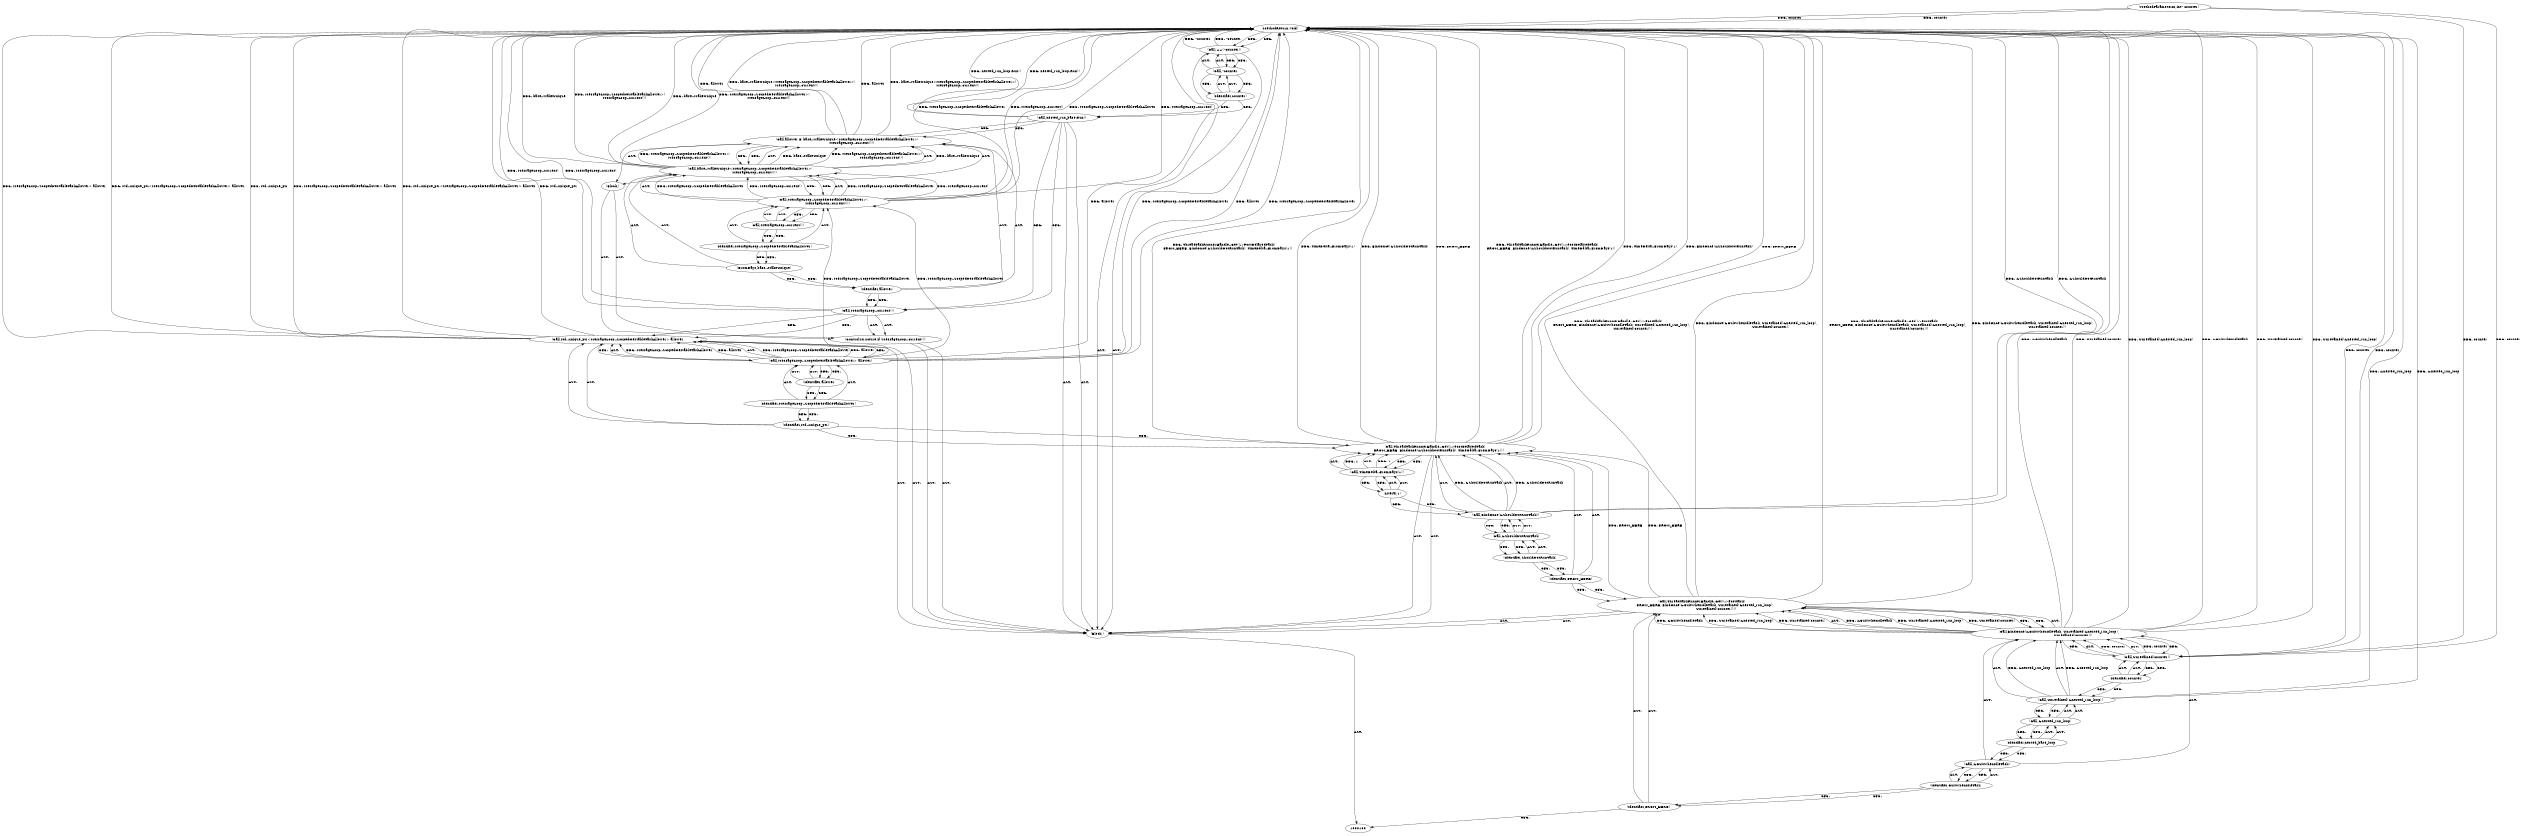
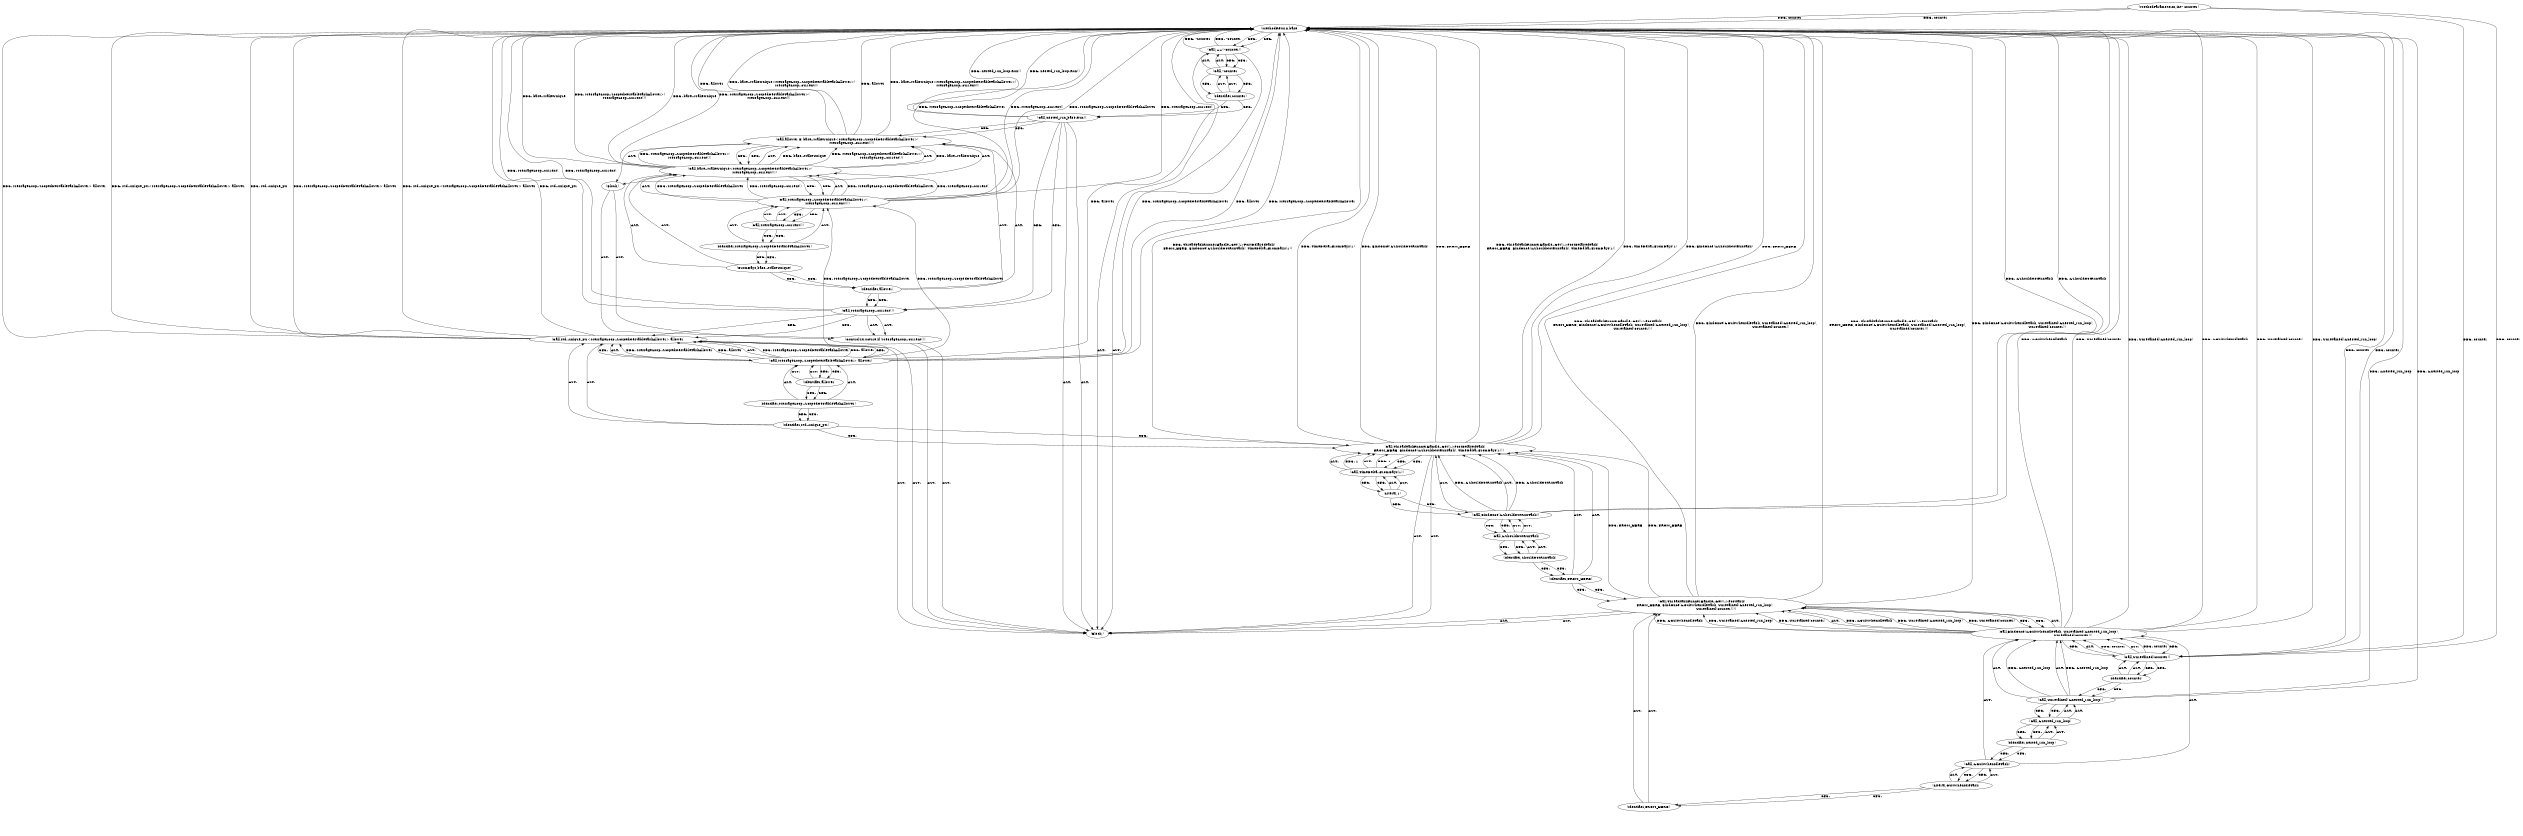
node "(MethodReturn,void)": label "(MethodReturn,void)" -> "(MethodReturn,base)"
node "(Identifier,nested_base_loop)": label "(Identifier,nested_base_loop)" -> "(Identifier,nested_run_loop)"
node "(Identifier,QuitWhenIdleTask)": label "(Identifier,QuitWhenIdleTask)" -> "(Literal,QuitWhenIdleTask)"
node "1000100": removed
